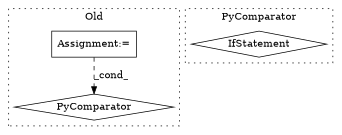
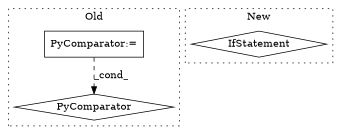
cluster "PyComparator": label "PyComparator" -> "New"
node "Assignment:=": label "Assignment:=" -> "PyComparator:="
